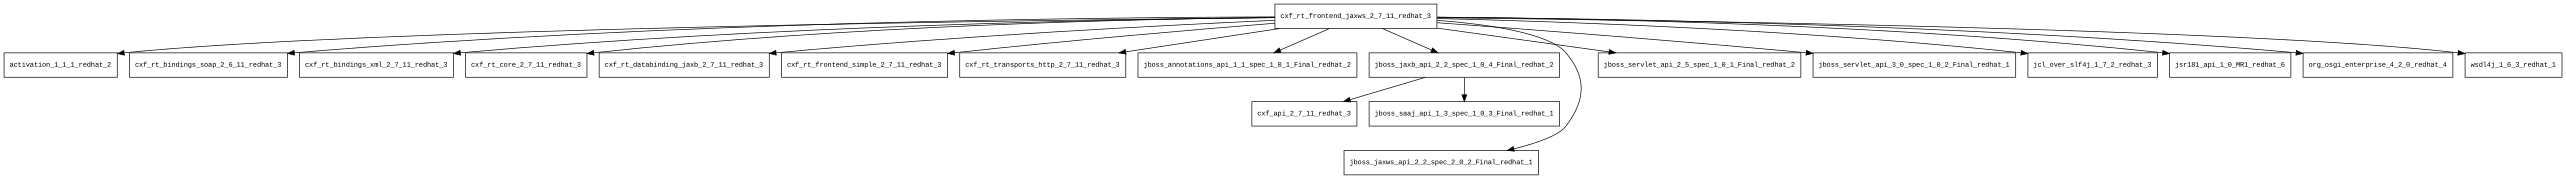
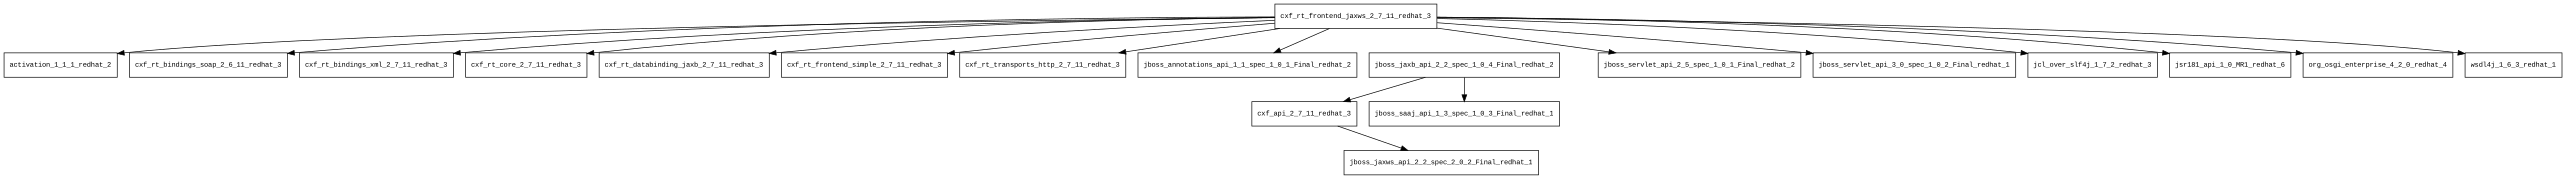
edge "cxf_rt_frontend_jaxws_2_7_11_redhat_3" -> "jboss_jaxb_api_2_2_spec_1_0_4_Final_redhat_2": removed
edge "cxf_rt_frontend_jaxws_2_7_11_redhat_3" -> "jboss_jaxws_api_2_2_spec_2_0_2_Final_redhat_1": now "cxf_api_2_7_11_redhat_3" -> "jboss_jaxws_api_2_2_spec_2_0_2_Final_redhat_1"
